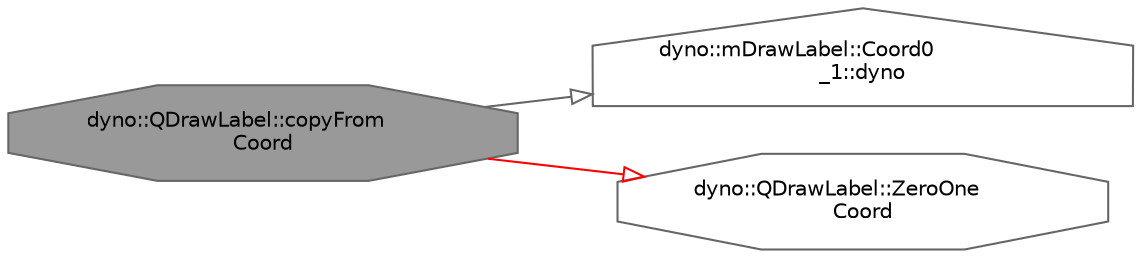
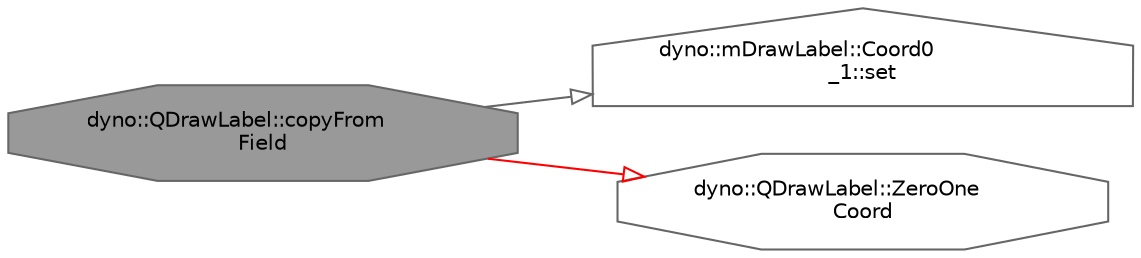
node "dyno::mDrawLabel::Coord0 _1::dyno": label "dyno::mDrawLabel::Coord0 _1::dyno" -> "dyno::mDrawLabel::Coord0 _1::set"
node "dyno::QDrawLabel::copyFrom Coord": label "dyno::QDrawLabel::copyFrom Coord" -> "dyno::QDrawLabel::copyFrom Field"
